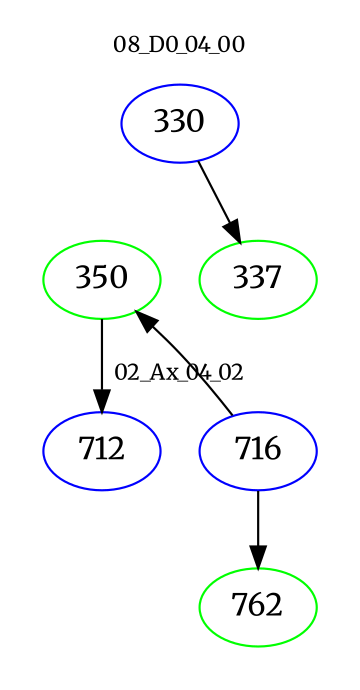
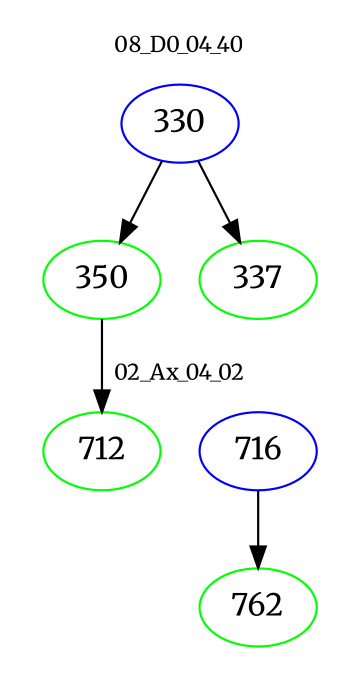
cluster "08_D0_04_00": label "08_D0_04_00" -> "08_D0_04_40"
edge "716" -> "350": now "330" -> "350"
node "712": color blue -> green
